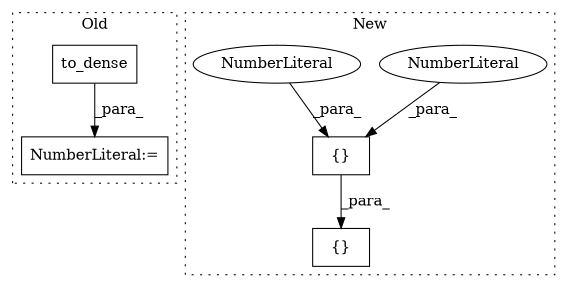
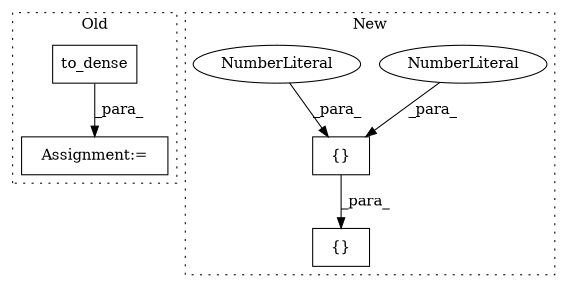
node "NumberLiteral:=": label "NumberLiteral:=" -> "Assignment:="
